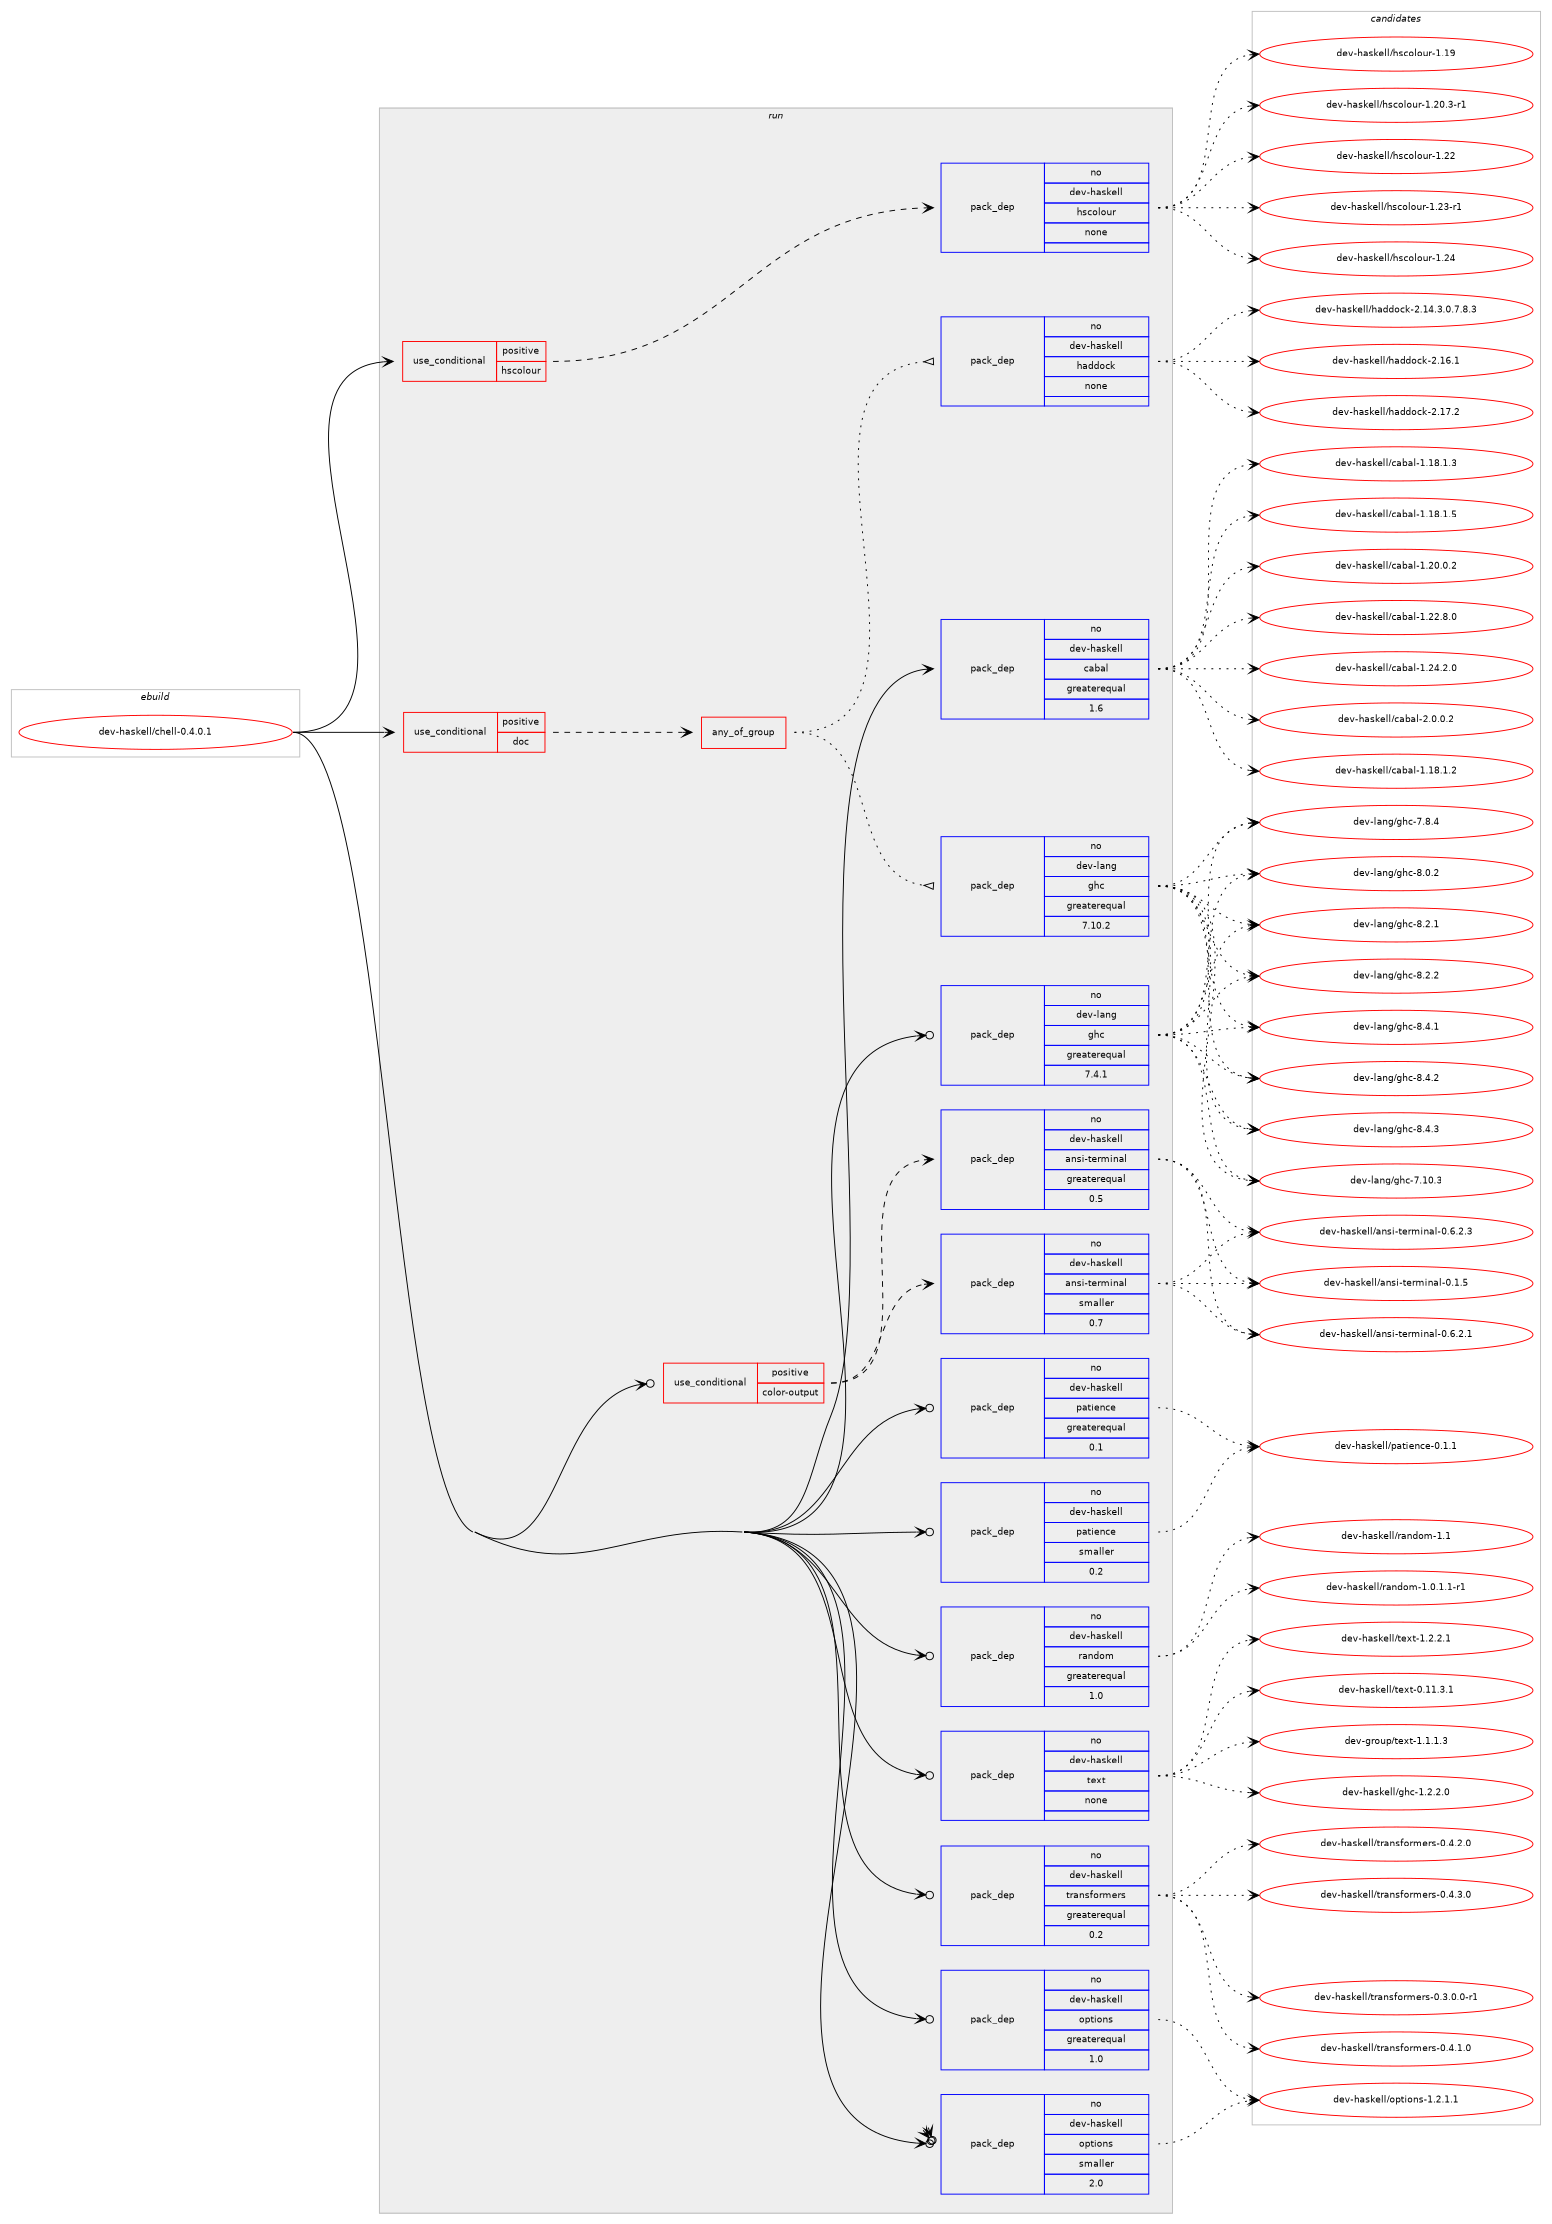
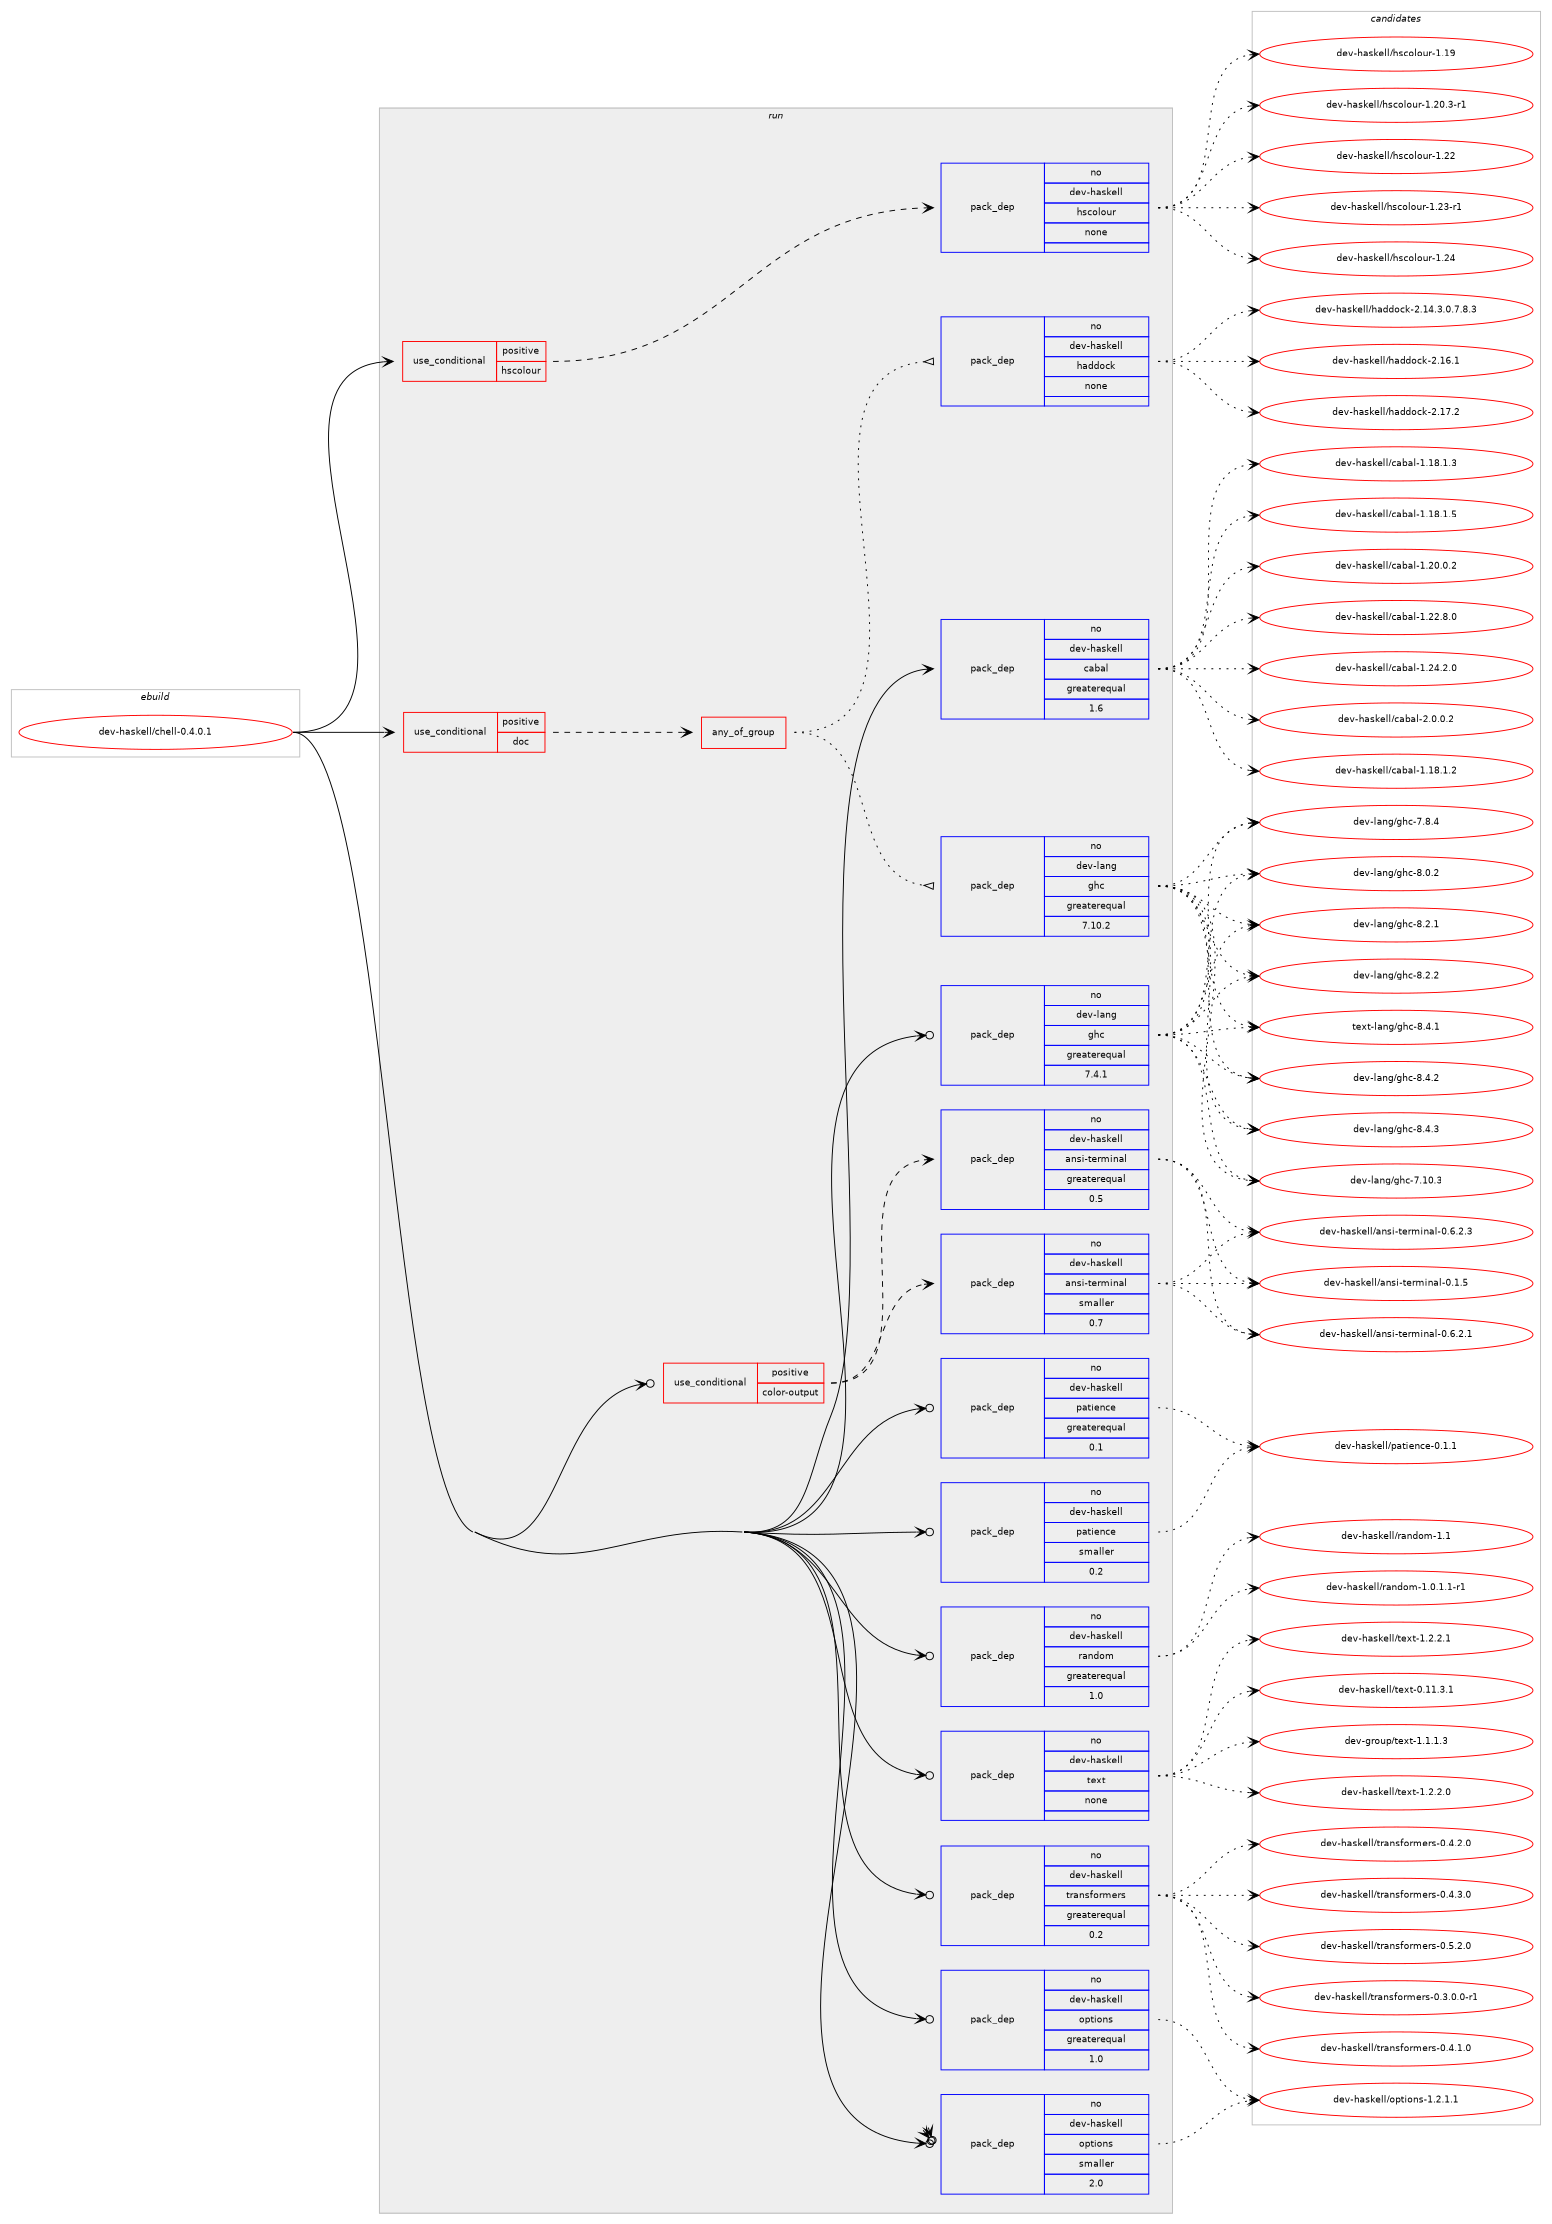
node "dev-lang/ghc-8.4.1": label "dev-lang/ghc-8.4.1" -> "text-lang/ghc-8.4.1"
node "dev-haskell/ghc-1.2.2.0": label "dev-haskell/ghc-1.2.2.0" -> "dev-haskell/text-1.2.2.0"
node "dev-haskell/transformers-0.5.2.0": added
